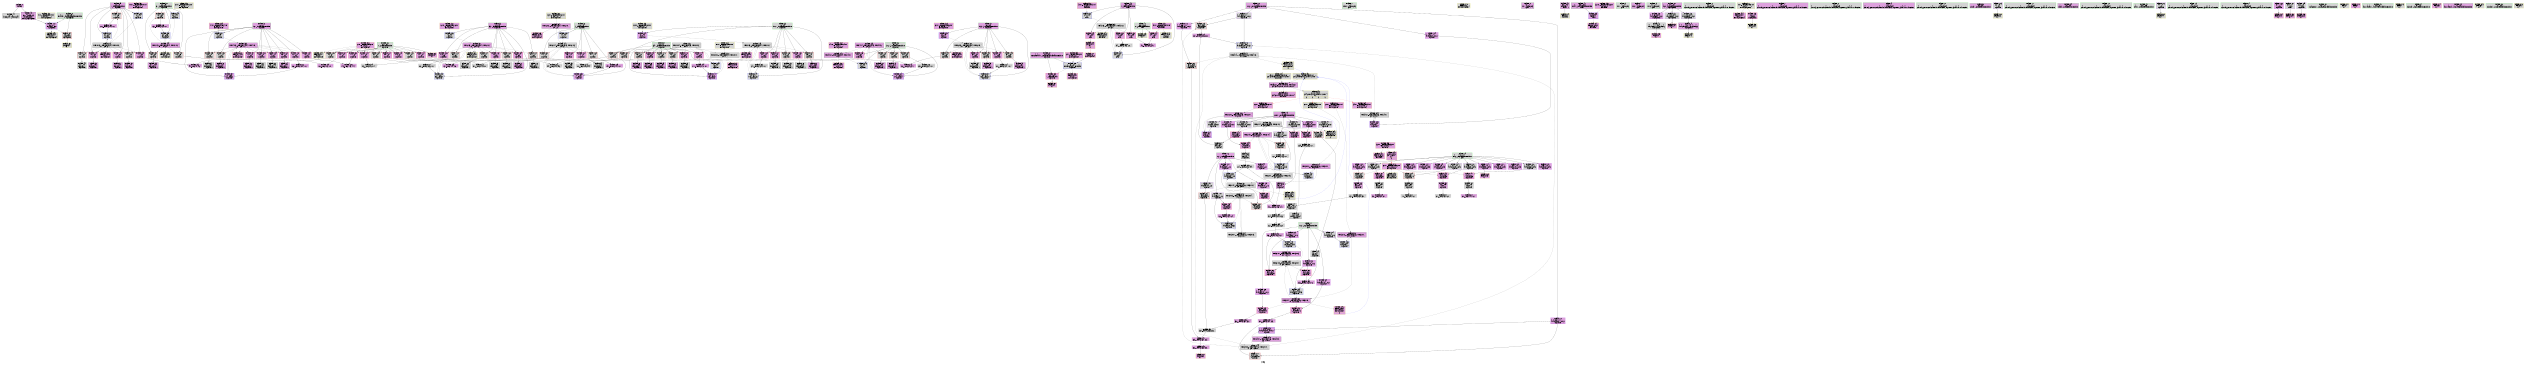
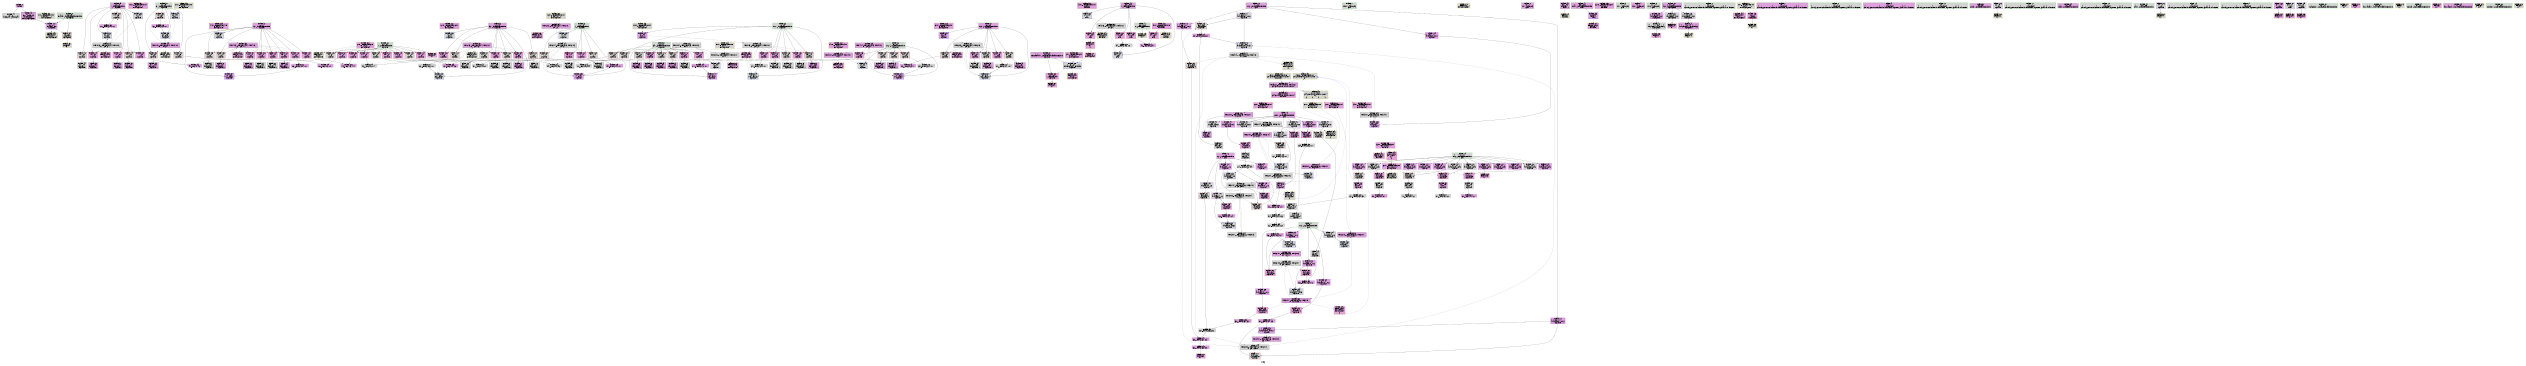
node "NodeID: 212": removed
